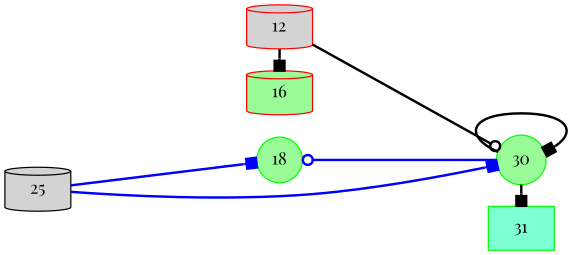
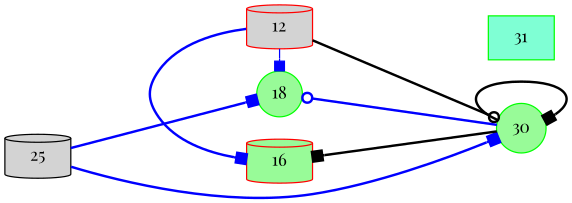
edge "12" -> "18": added
edge "12" -> "16": color black -> blue
edge "30" -> "31": now "30" -> "16"
